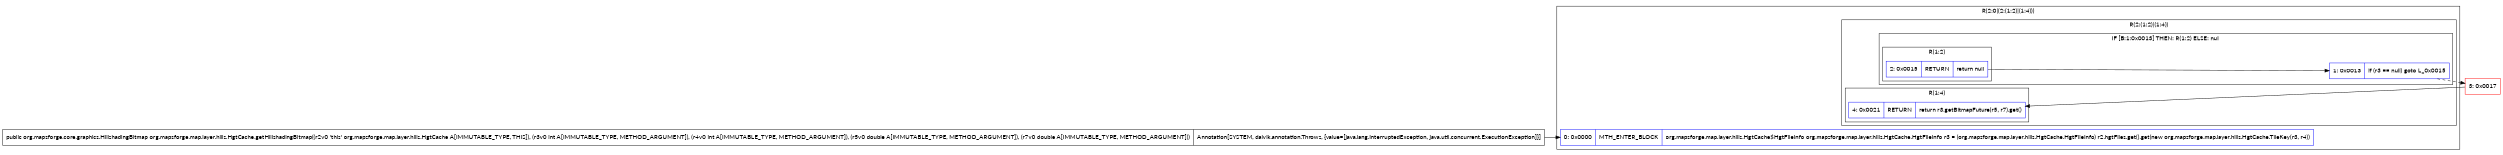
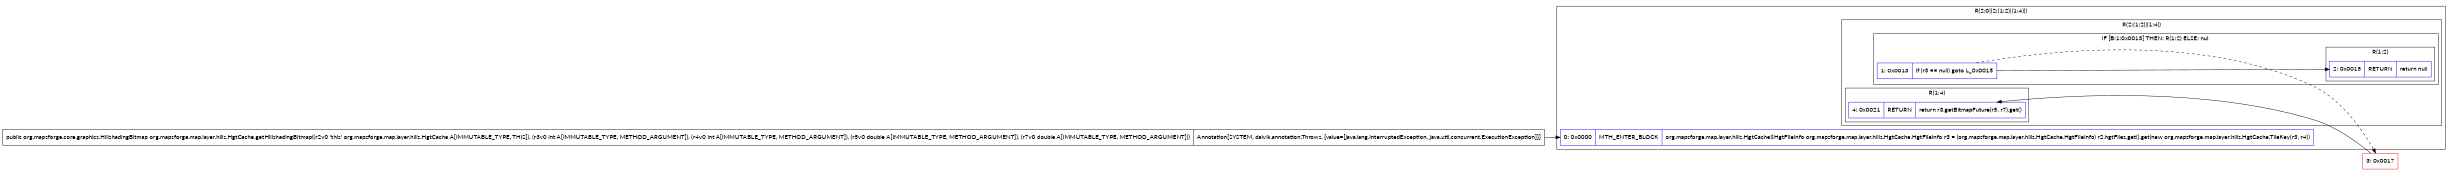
edge "2: 0x0015" -> "1: 0x0013": reversed
